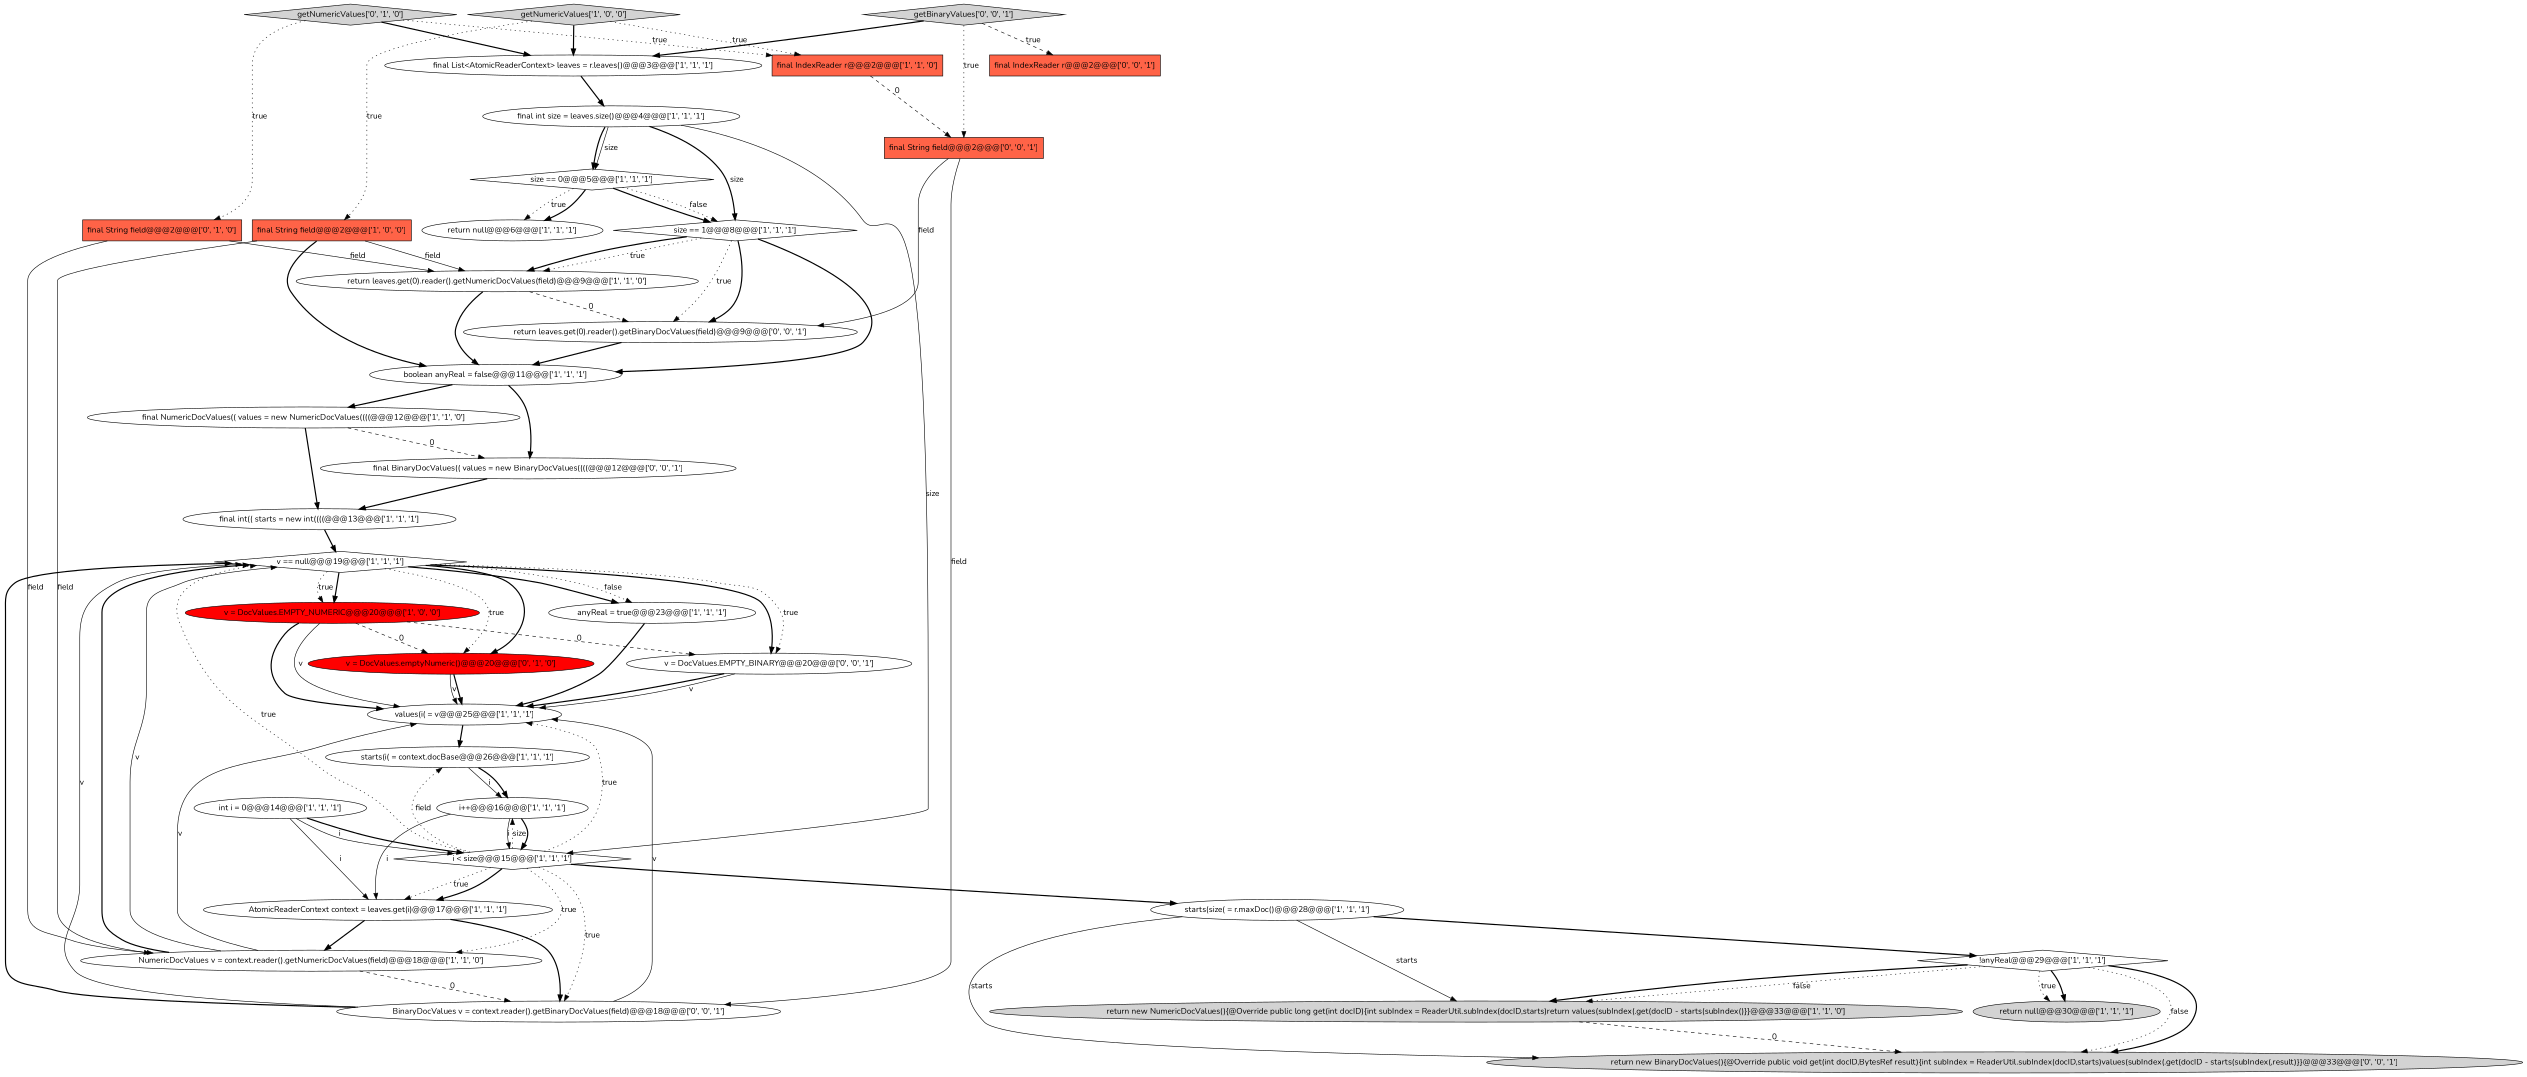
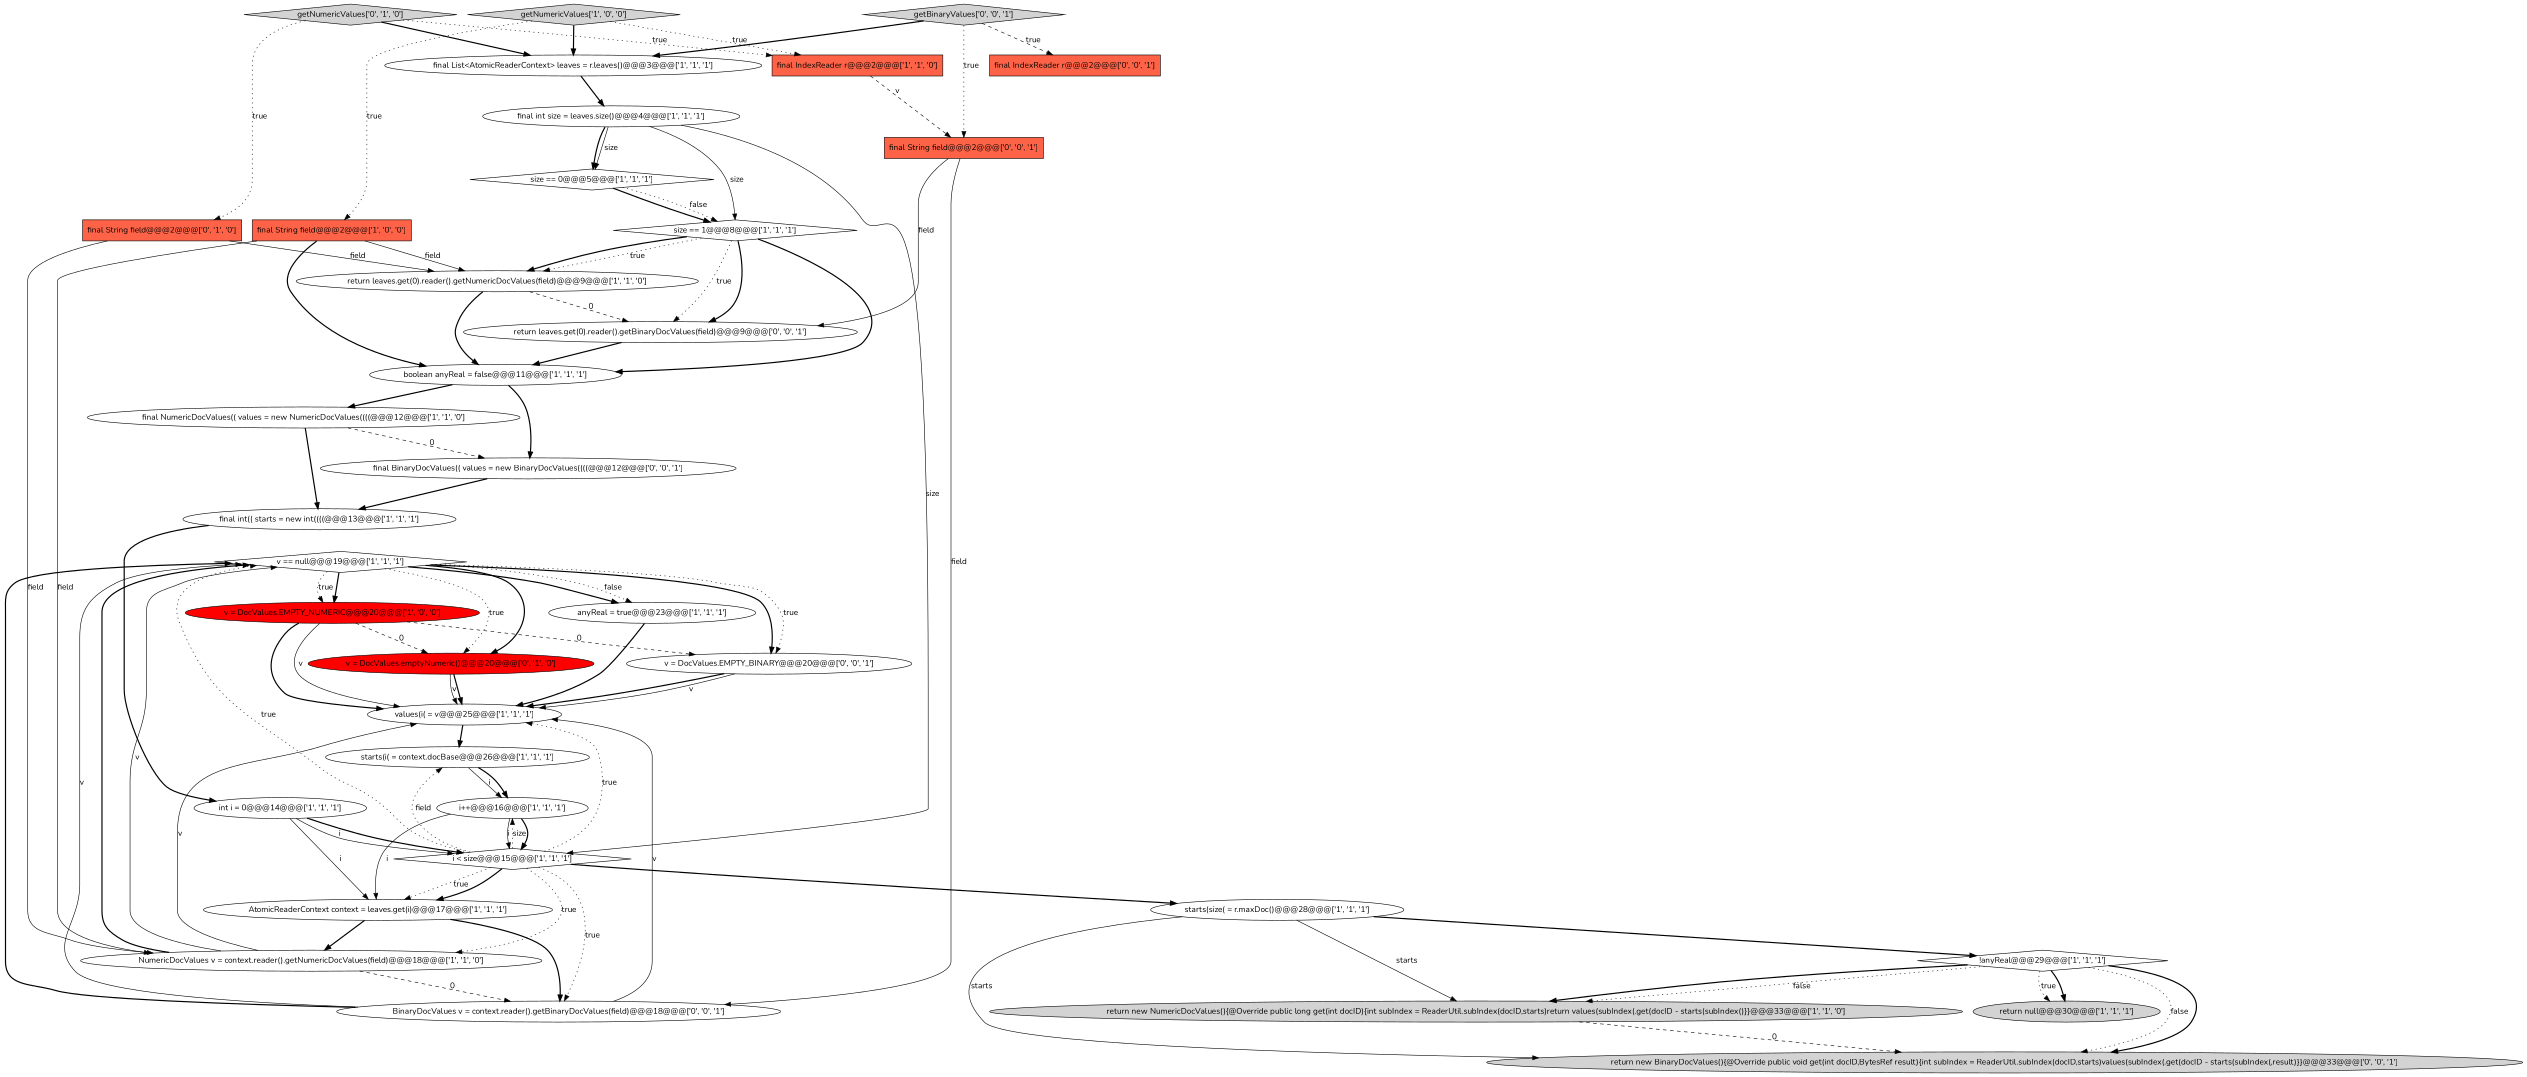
edge "final IndexReader r@@@2@@@['1', '1', '0']" -> "final String field@@@2@@@['0', '0', '1']": label "0" -> "v"
edge "final int size = leaves.size()@@@4@@@['1', '1', '1']" -> "size == 1@@@8@@@['1', '1', '1']": style bold -> solid
node "return null@@@6@@@['1', '1', '1']": removed
edge "final int(( starts = new int((((@@@13@@@['1', '1', '1']" -> "v == null@@@19@@@['1', '1', '1']": now "final int(( starts = new int((((@@@13@@@['1', '1', '1']" -> "int i = 0@@@14@@@['1', '1', '1']"
